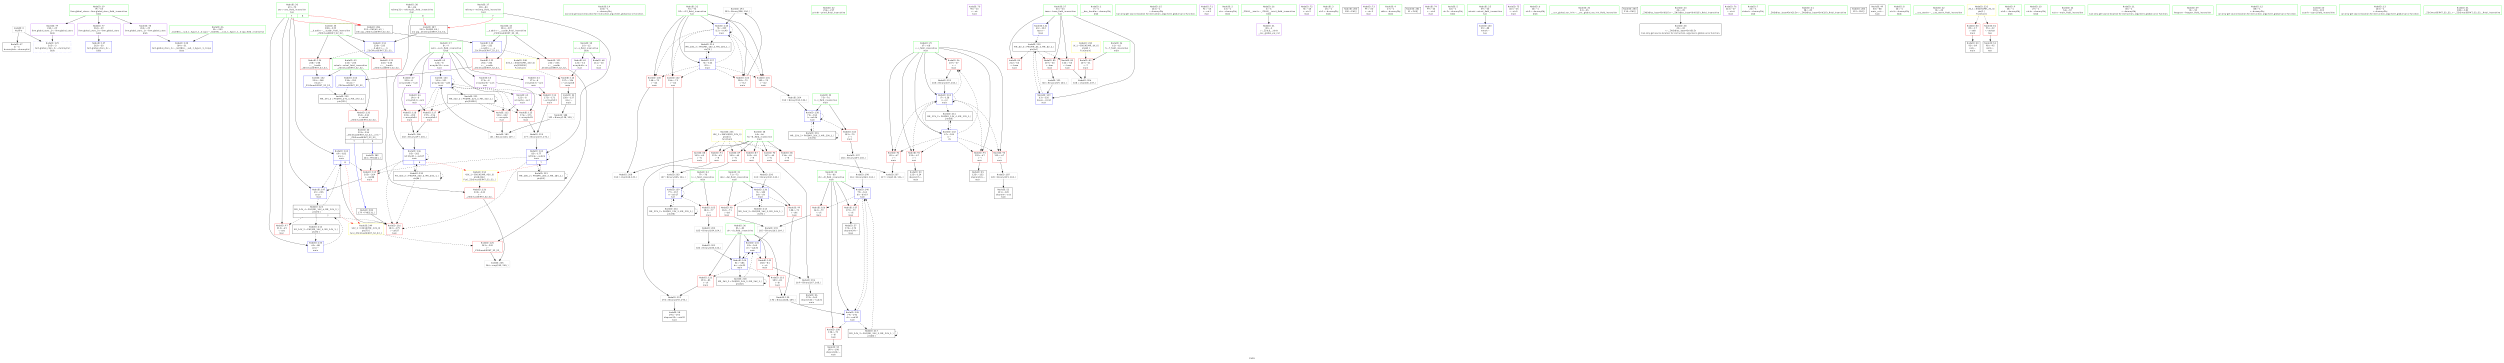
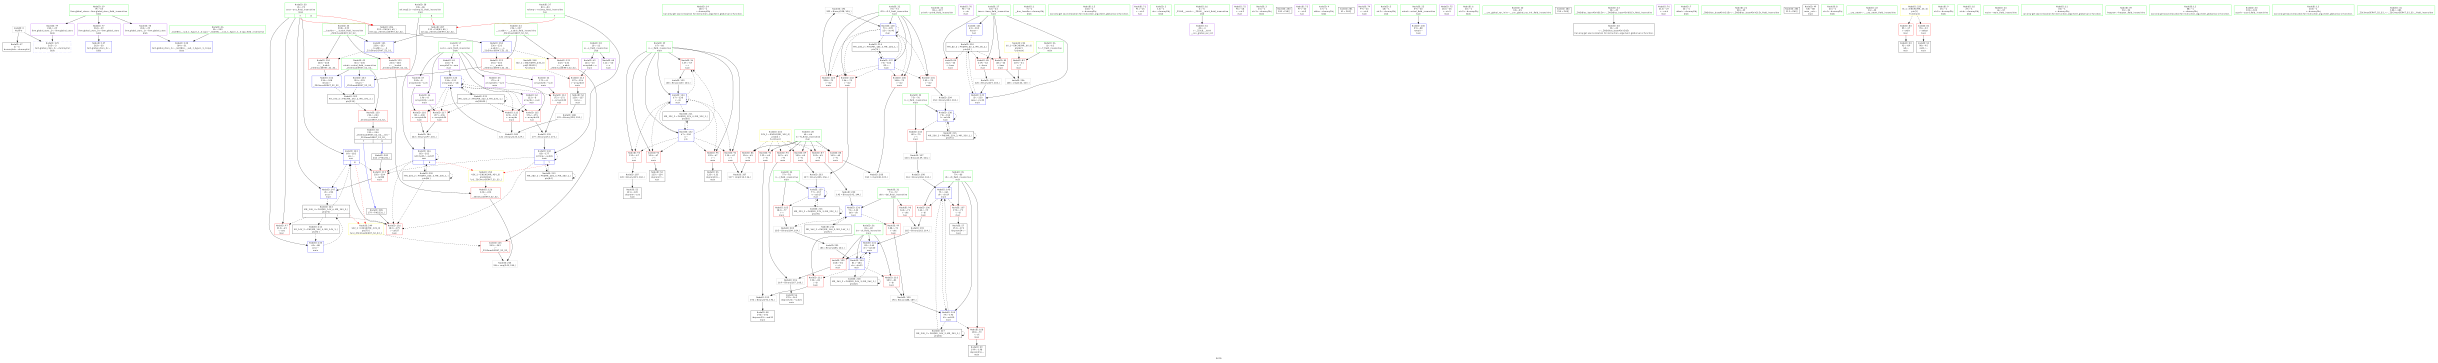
edge "NodeID: 136" -> "NodeID: 98": now "NodeID: 136" -> "NodeID: 202"
